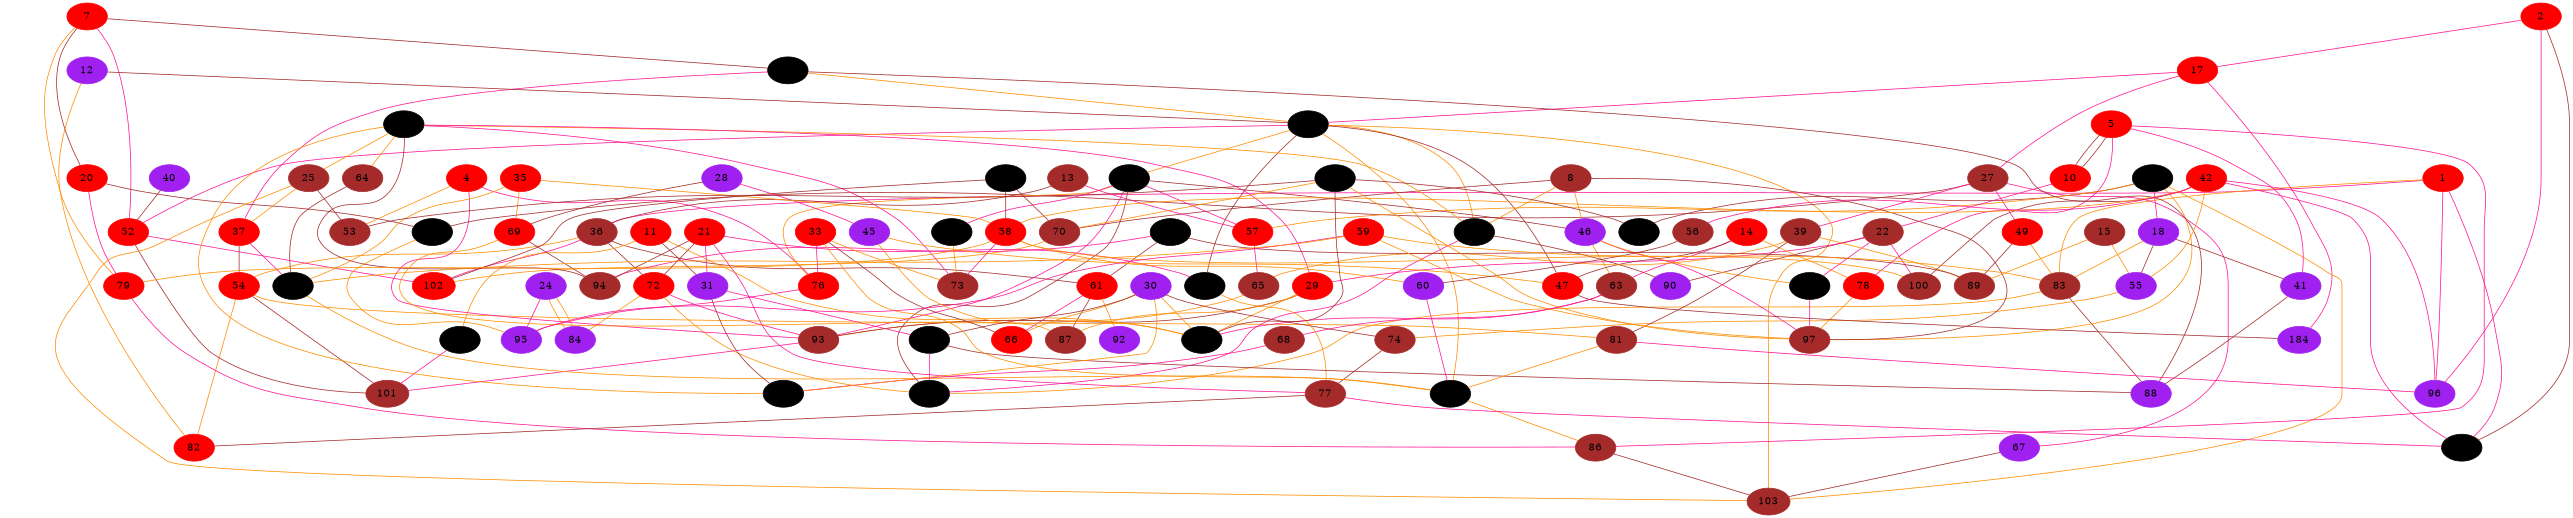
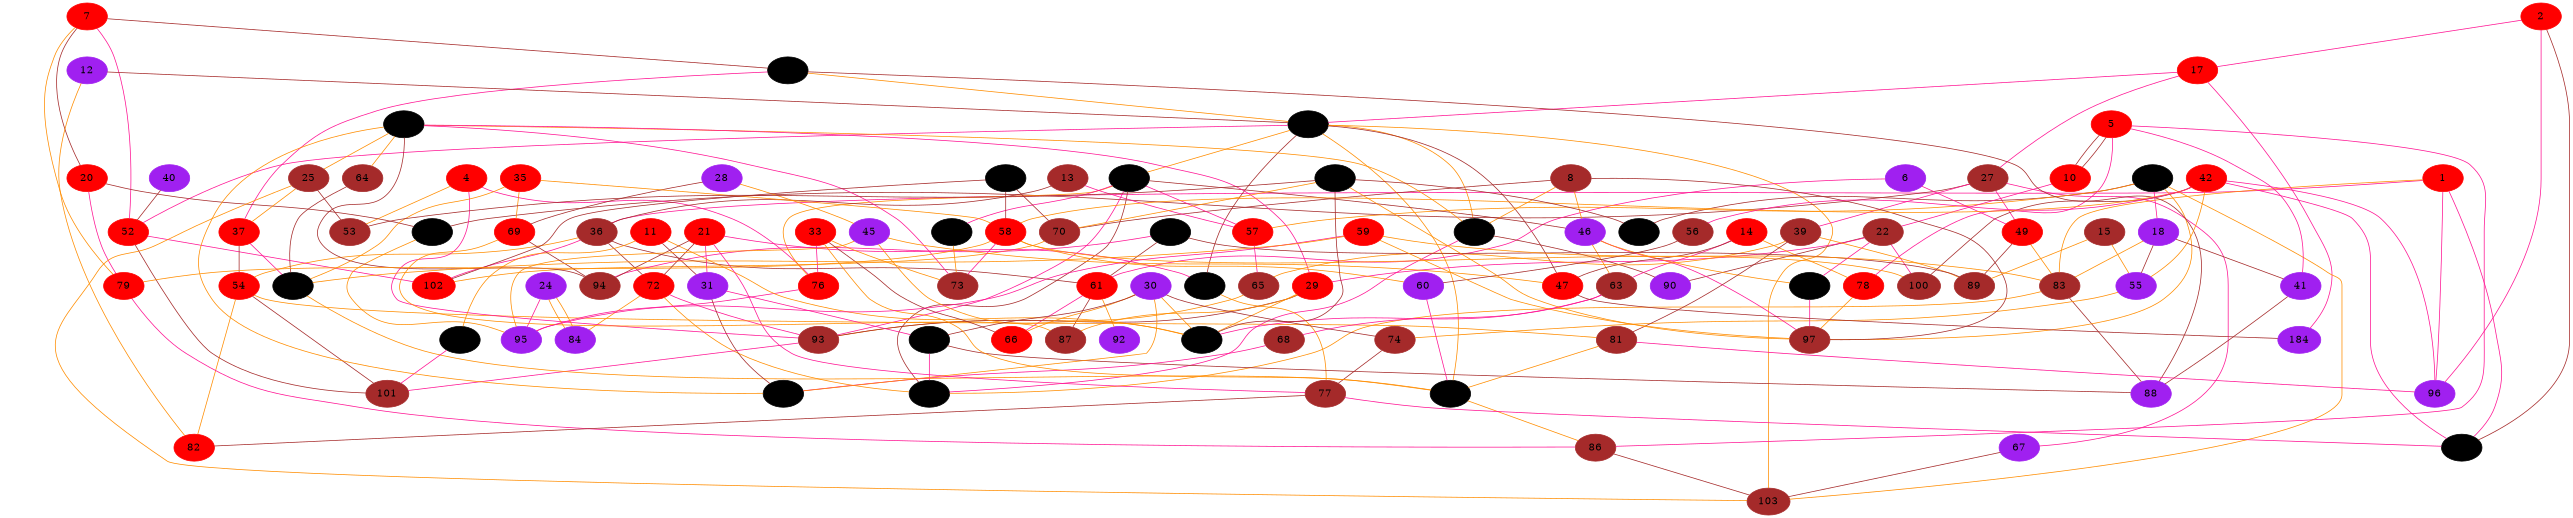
node "6": added
edge "28" -- "45": color deeppink -> darkorange
edge "45" -- "95": added
